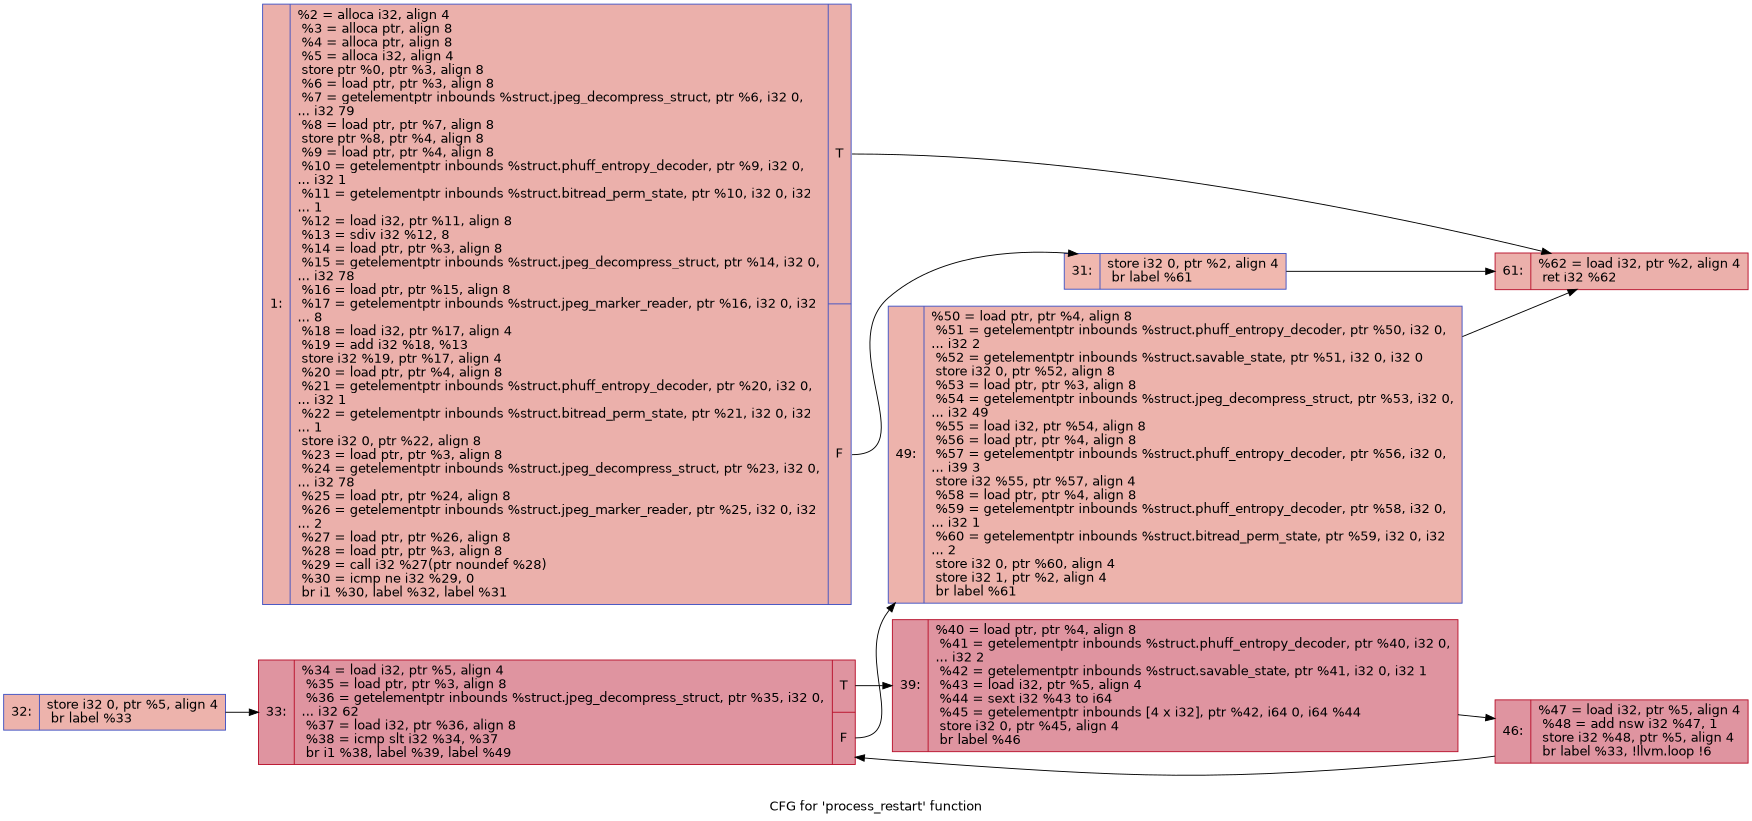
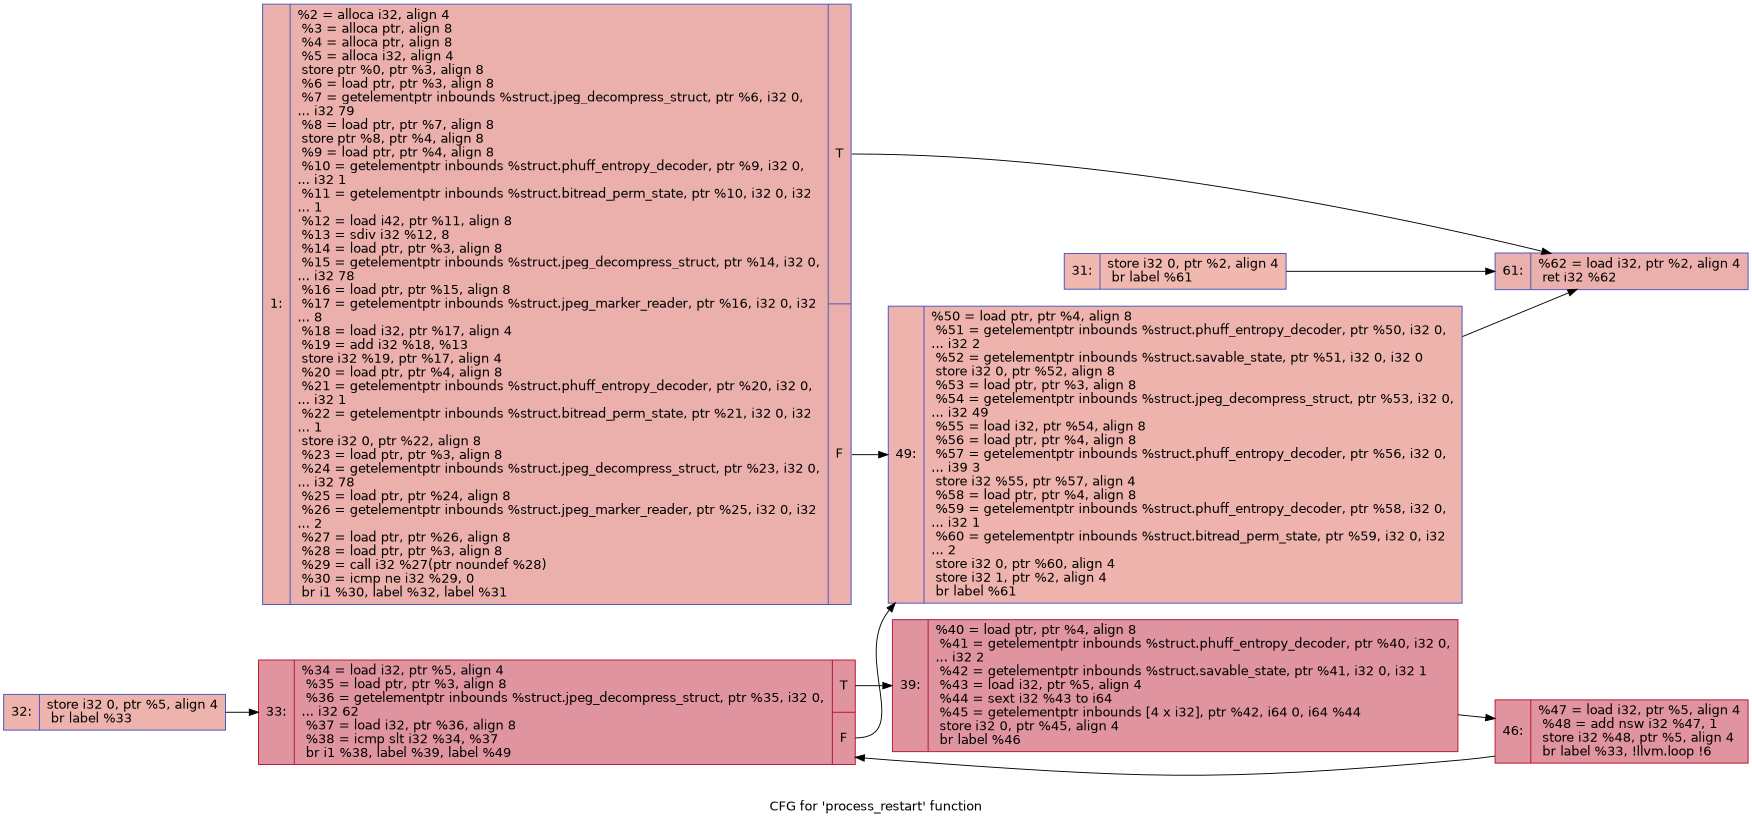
node "1:": text "%12 = load i32, ptr %11, align 8" -> "%12 = load i42, ptr %11, align 8"
node "61:": color #b70d28ff -> #3d50c3ff
edge "1:" -> "31:": now "1:" -> "49:"
